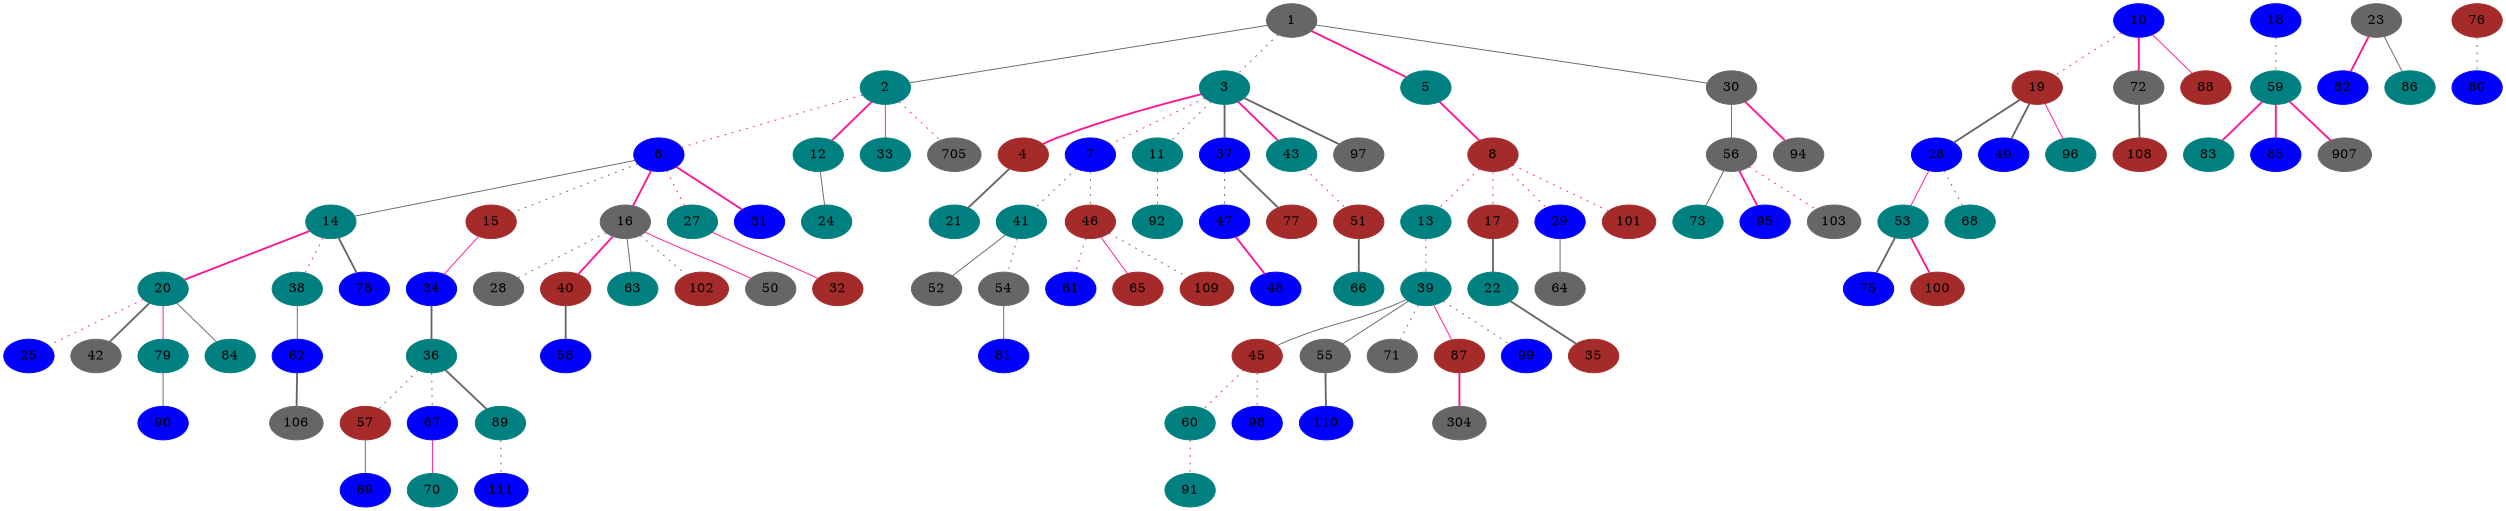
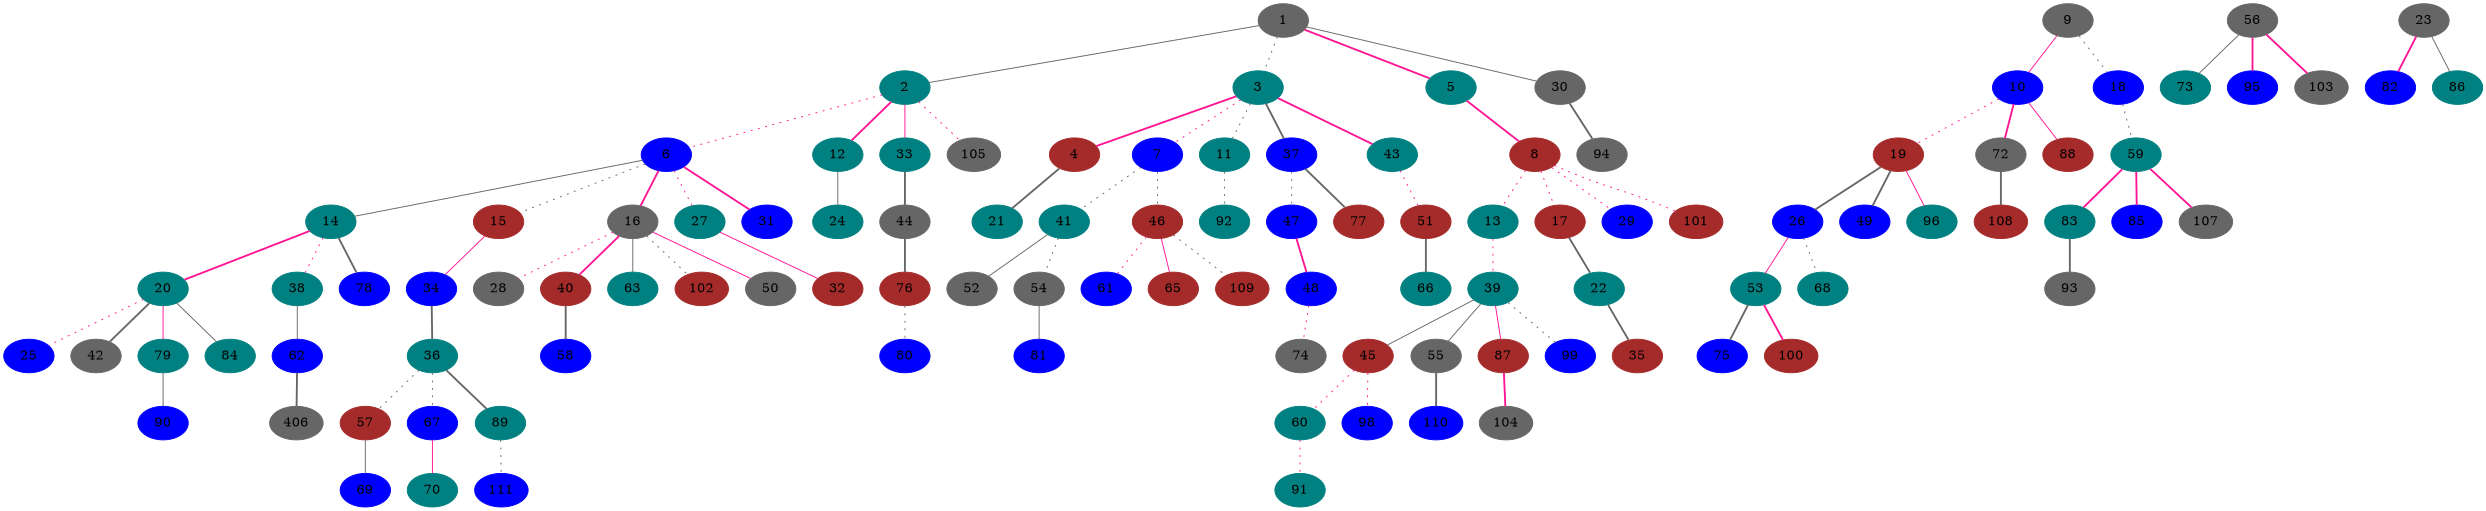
node "9": added
edge "30" -- "56": removed
edge "30" -- "94": color deeppink -> gray40
node "705": label "705" -> "105"
node "97": removed
node "907": label "907" -> "107"
edge "56" -- "103": style dotted -> bold
node "44": added
edge "16" -- "28": color gray40 -> deeppink
node "64": removed
node "93": added
node "74": added
node "71": removed
node "106": label "106" -> "406"
node "304": label "304" -> "104"
